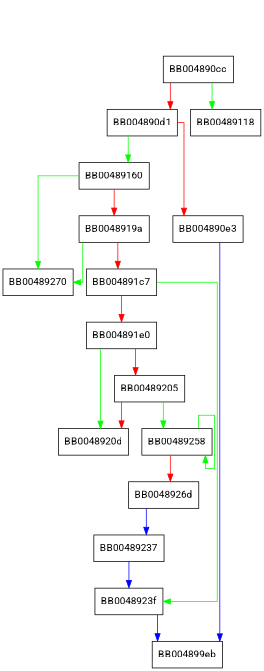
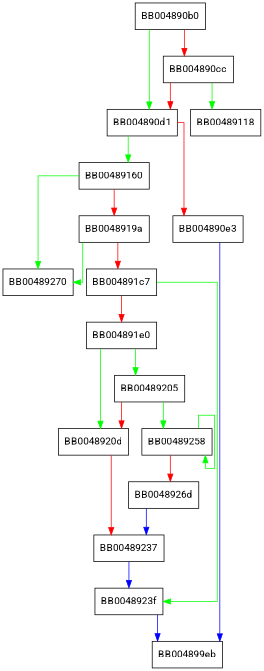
node "BB004890b0": added
edge "BB004891e0" -> "BB00489205": color red -> green
edge "BB0048920d" -> "BB00489237": added
